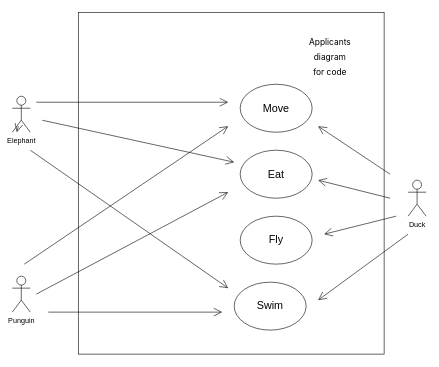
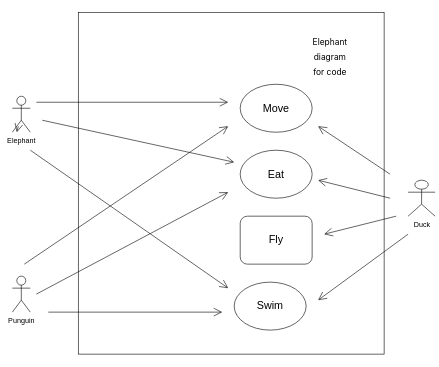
node "Applicants diagram for code": label "Applicants diagram for code" -> "Elephant diagram for code"
node "Duck": size 18x36 -> 27x36
node "Fly": shape ellipse -> rounded rectangle
